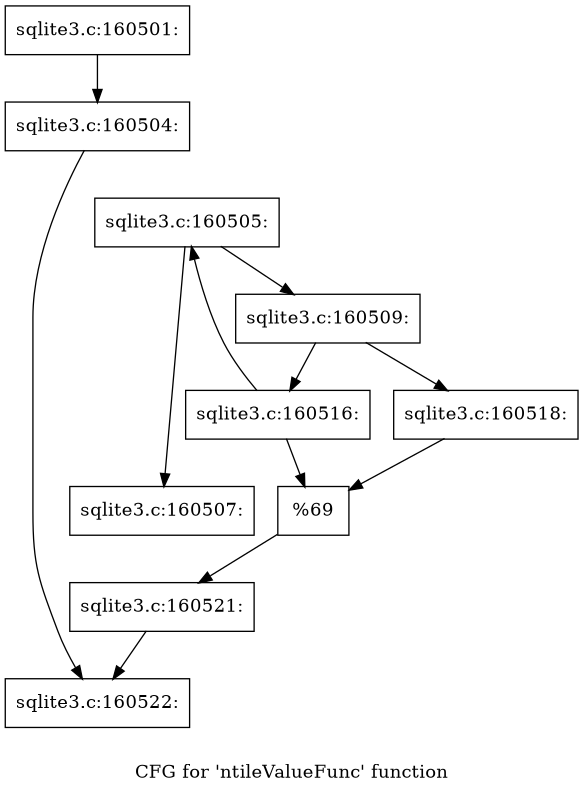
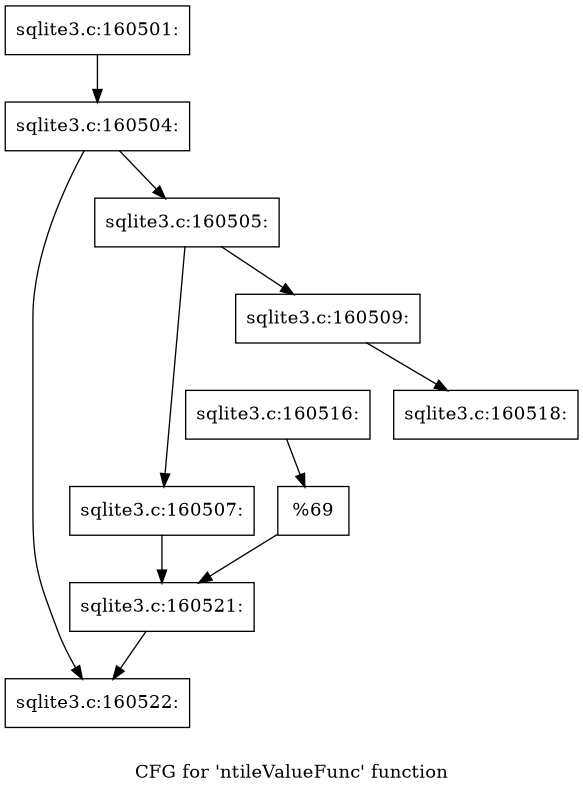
edge "sqlite3.c:160516:" -> "sqlite3.c:160505:": now "sqlite3.c:160504:" -> "sqlite3.c:160505:"
edge "sqlite3.c:160509:" -> "sqlite3.c:160516:": removed
edge "sqlite3.c:160518:" -> "%69": removed
edge "sqlite3.c:160507:" -> "sqlite3.c:160521:": added
